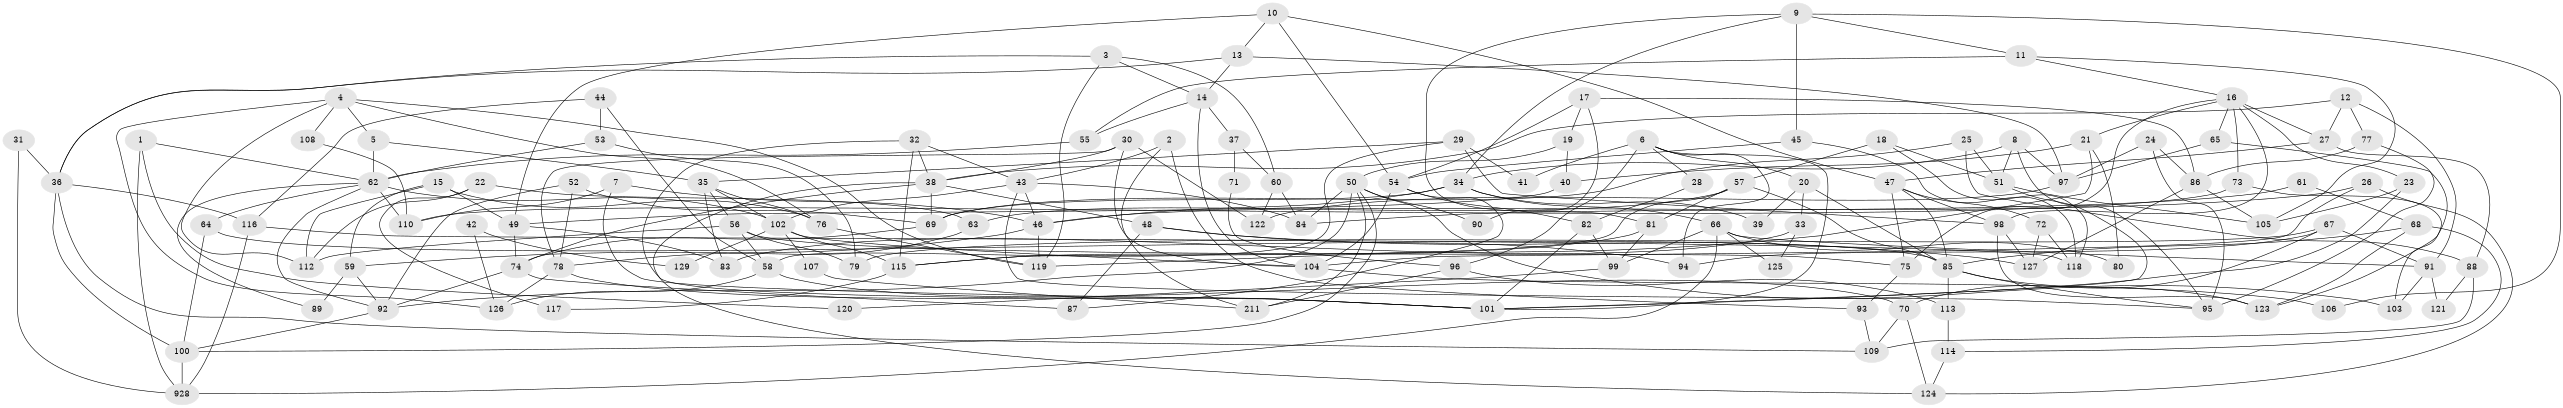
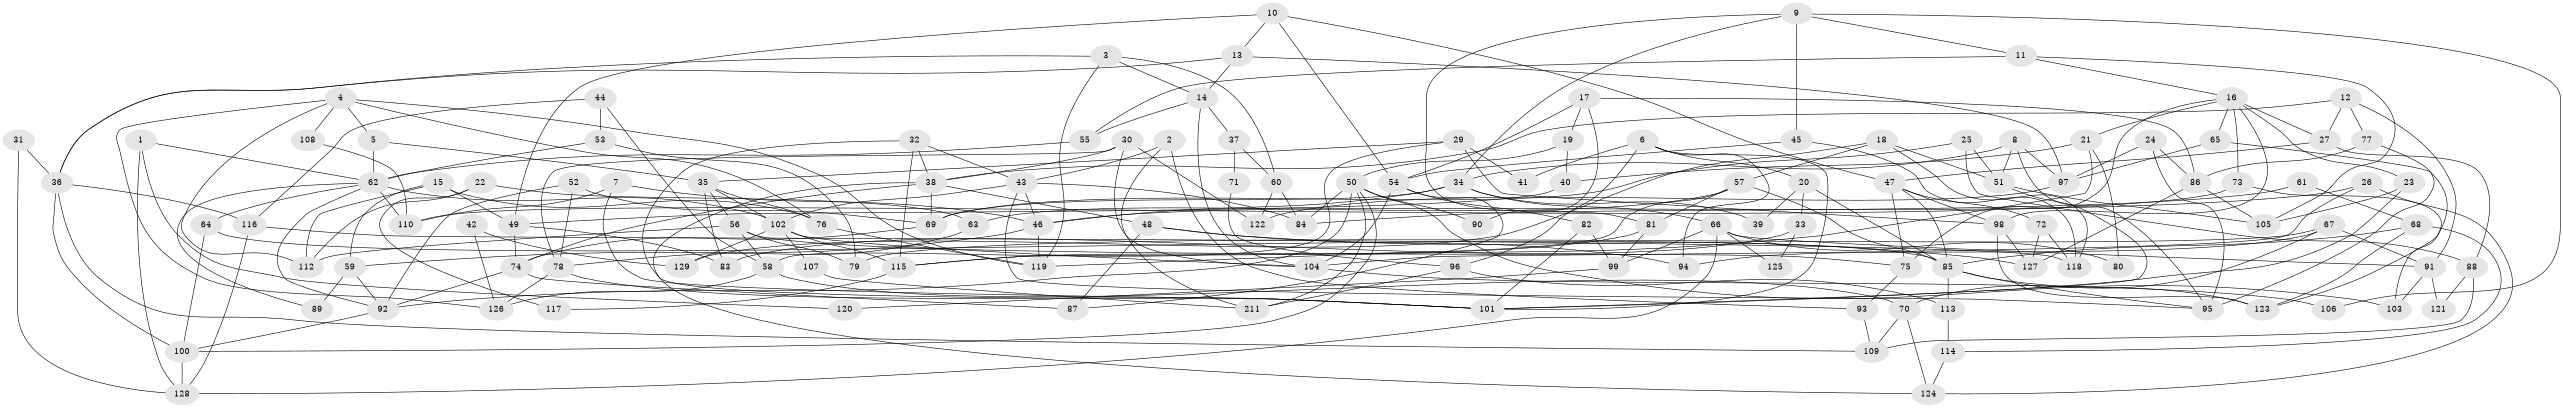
node "28": removed
edge "18" -- "129": added
node "928": label "928" -> "128"
